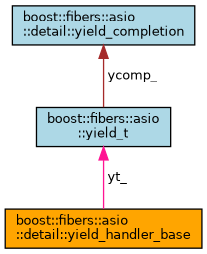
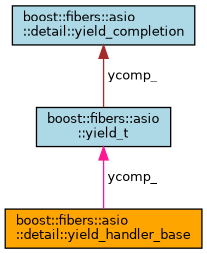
edge "boost::fibers::asio ::detail::yield_handler_base" -> "boost::fibers::asio ::yield_t": label " yt_" -> " ycomp_"
